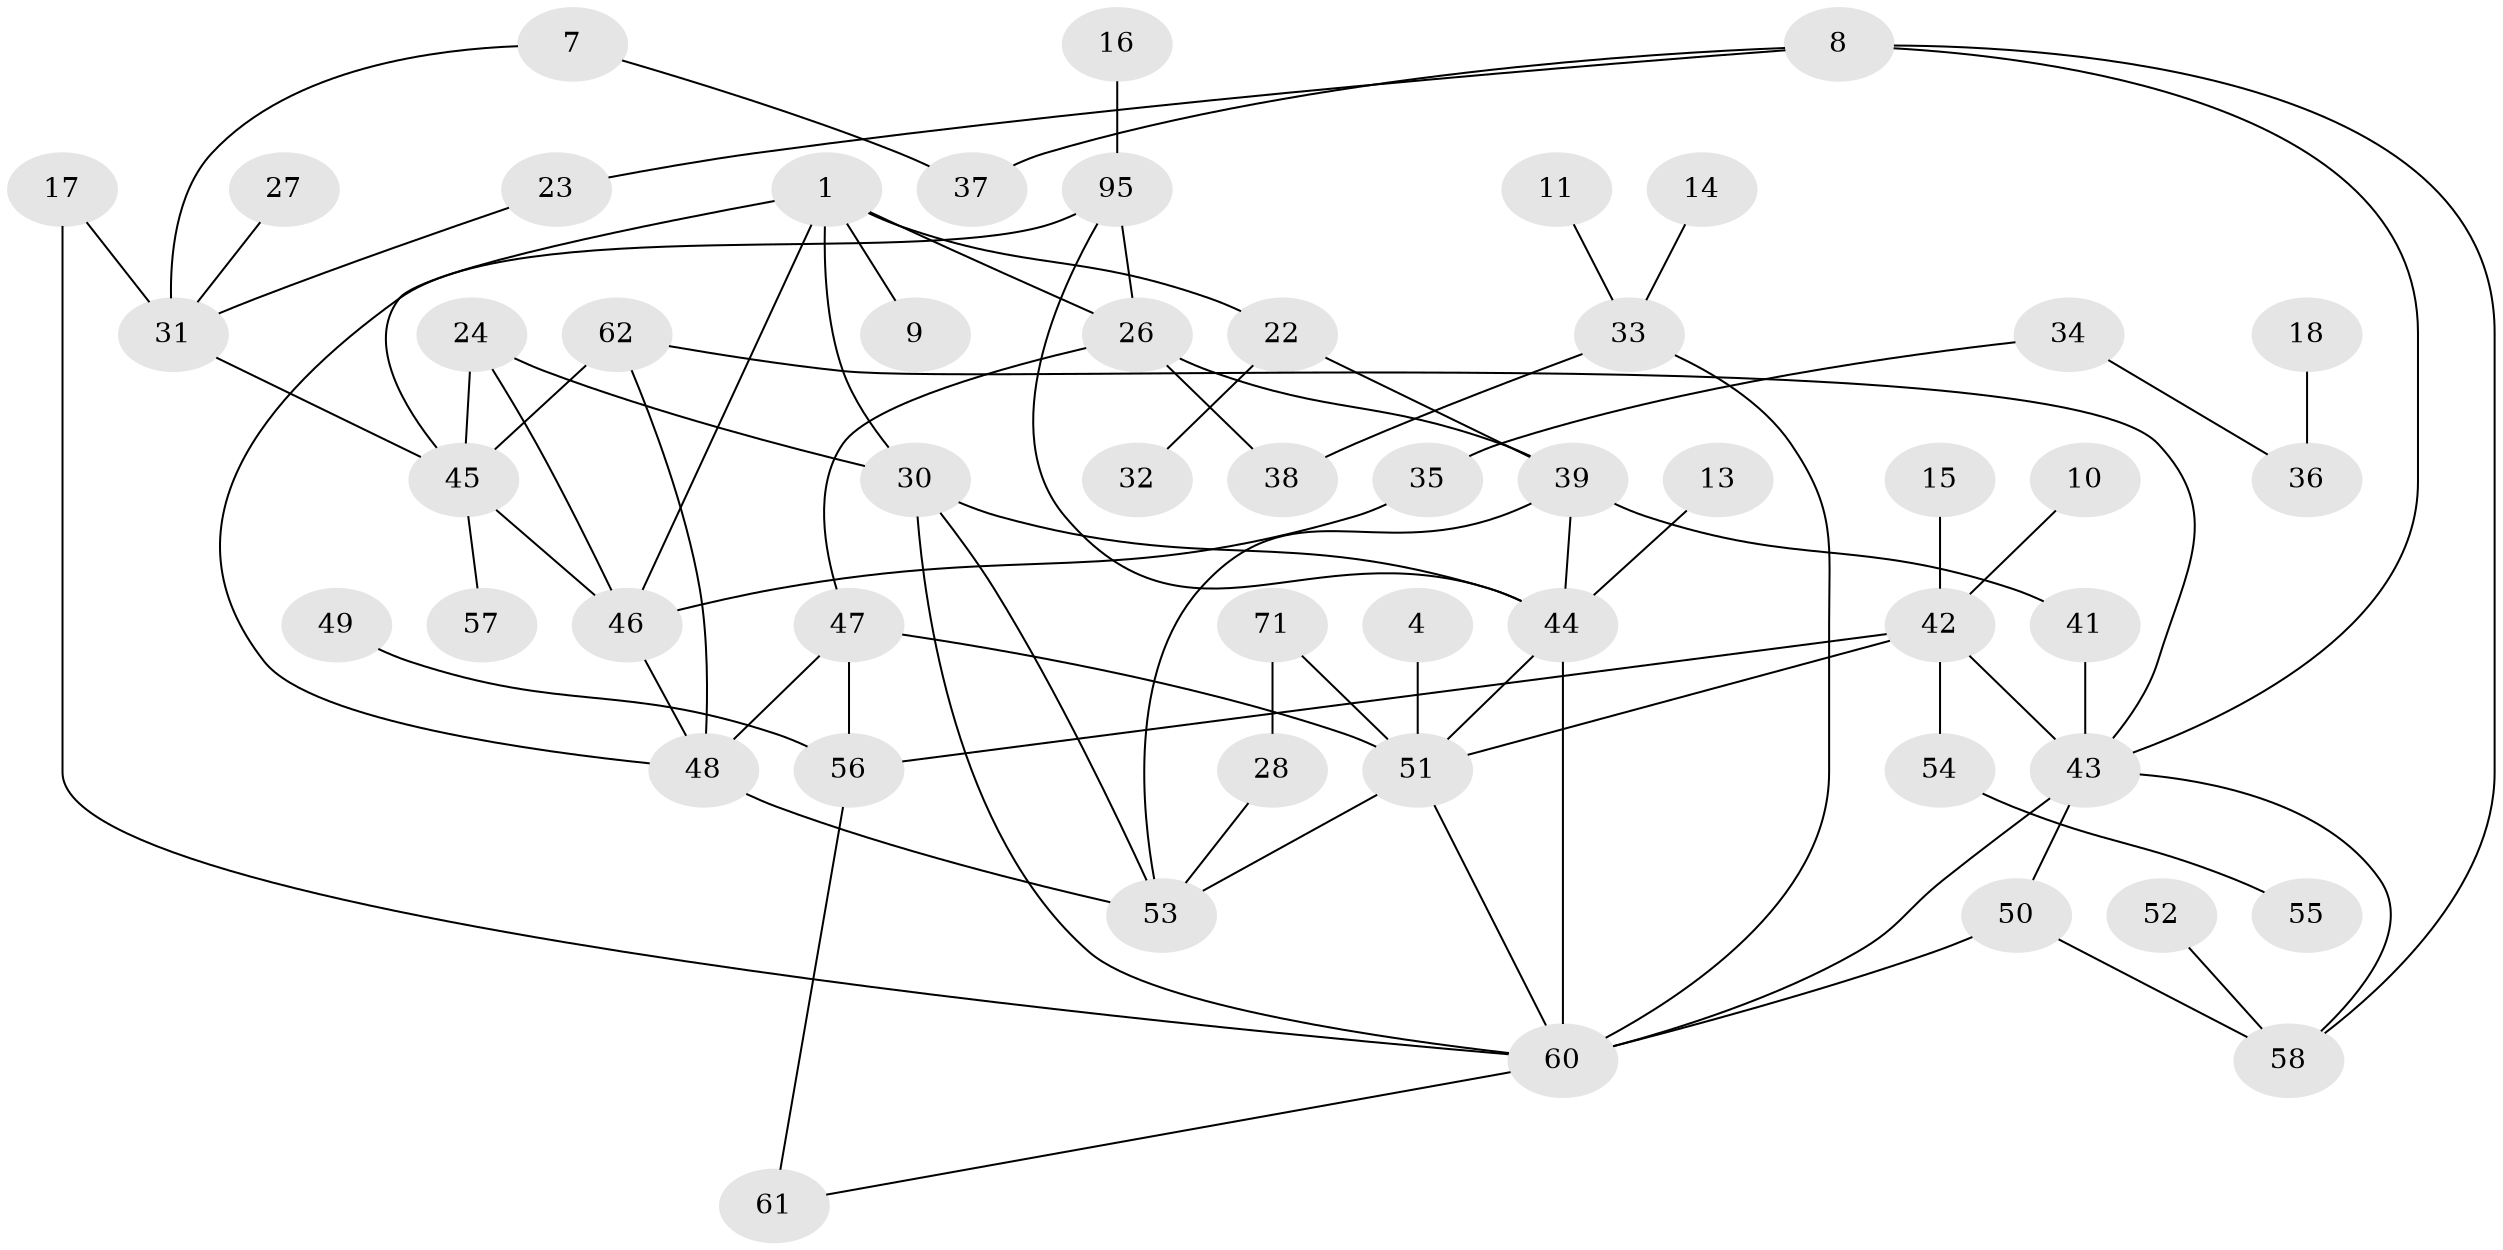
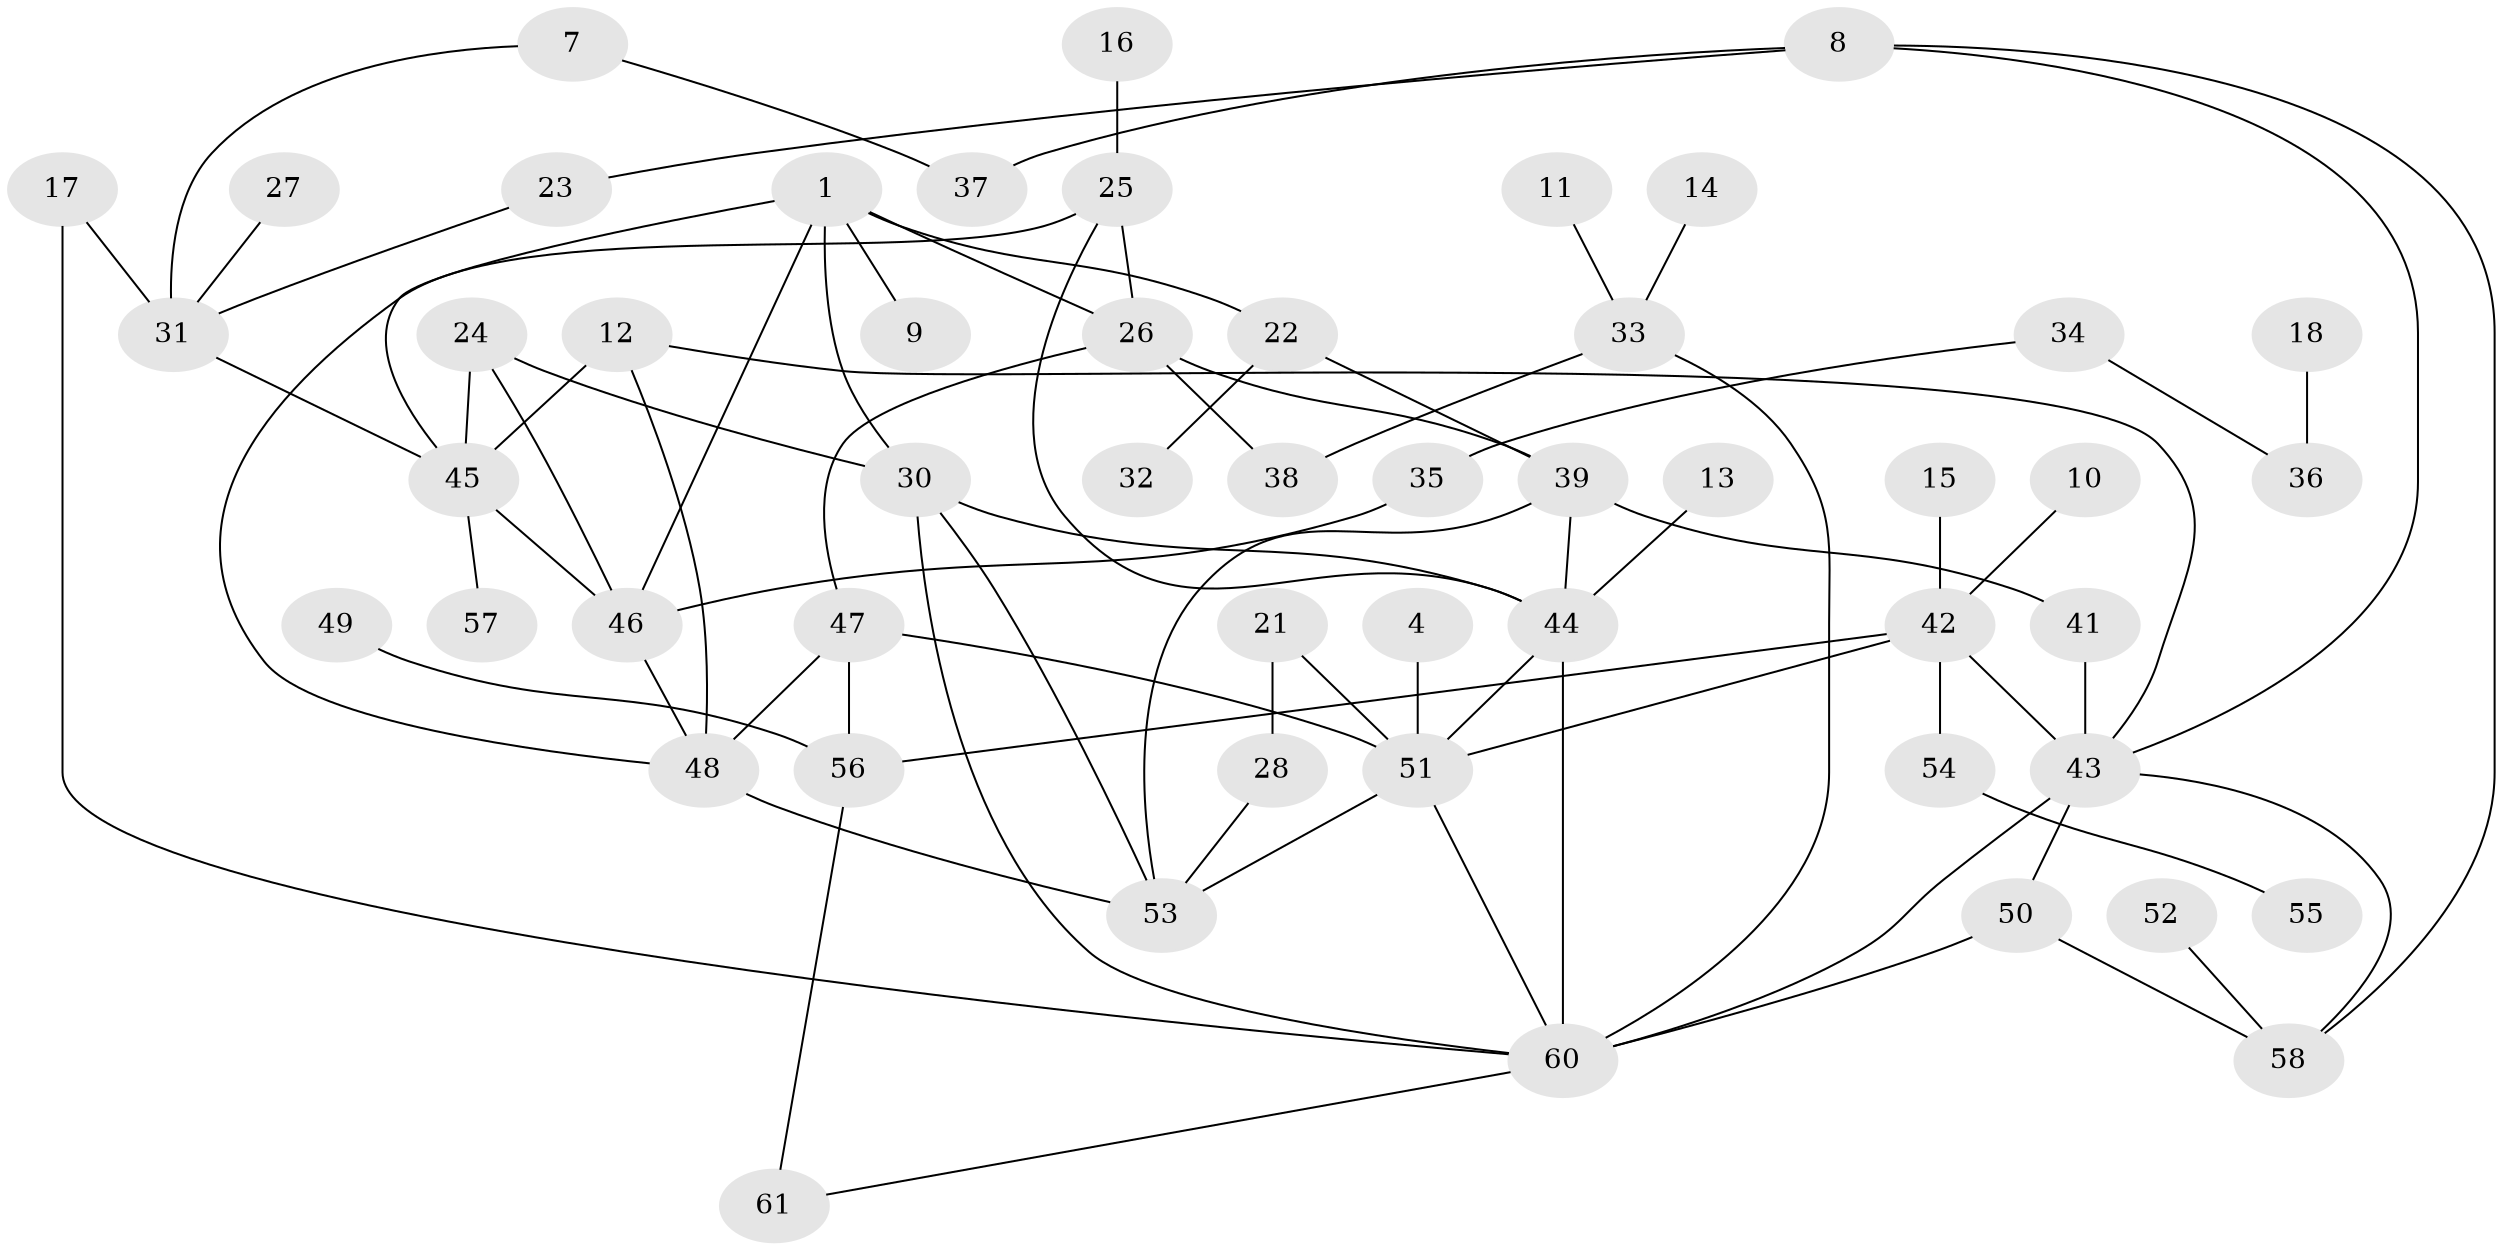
node "95": label "95" -> "25"
node "62": label "62" -> "12"
node "71": label "71" -> "21"
